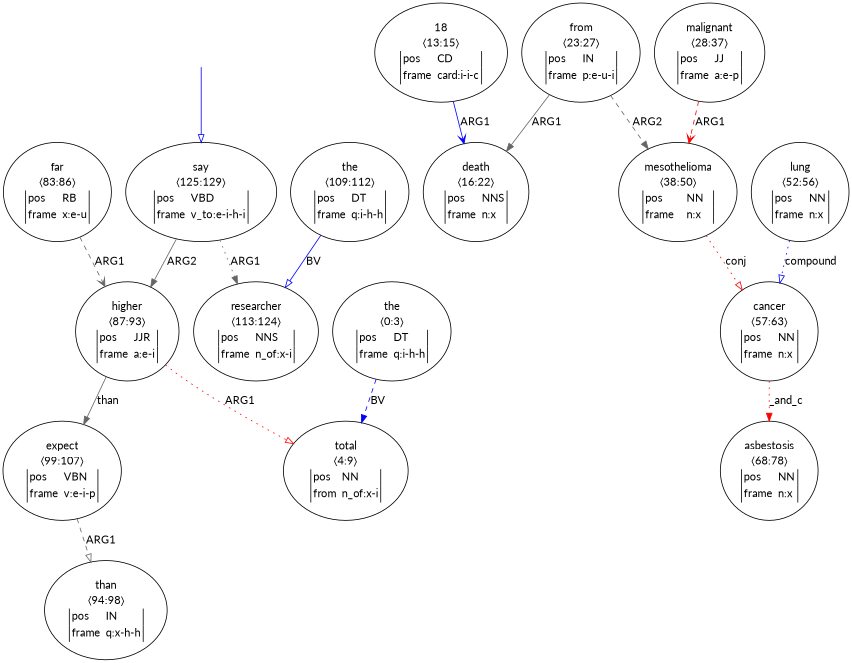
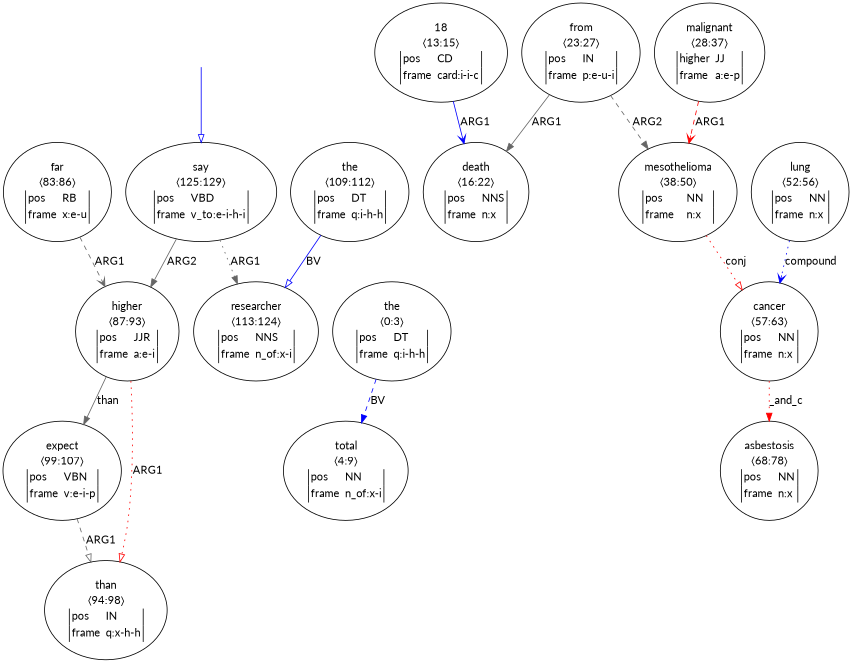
node "malignant": text "pos" -> "higher"
edge "lung" -> "cancer": arrowhead onormal -> vee
edge "higher" -> "total": now "higher" -> "than"
node "total": text "from" -> "frame"
